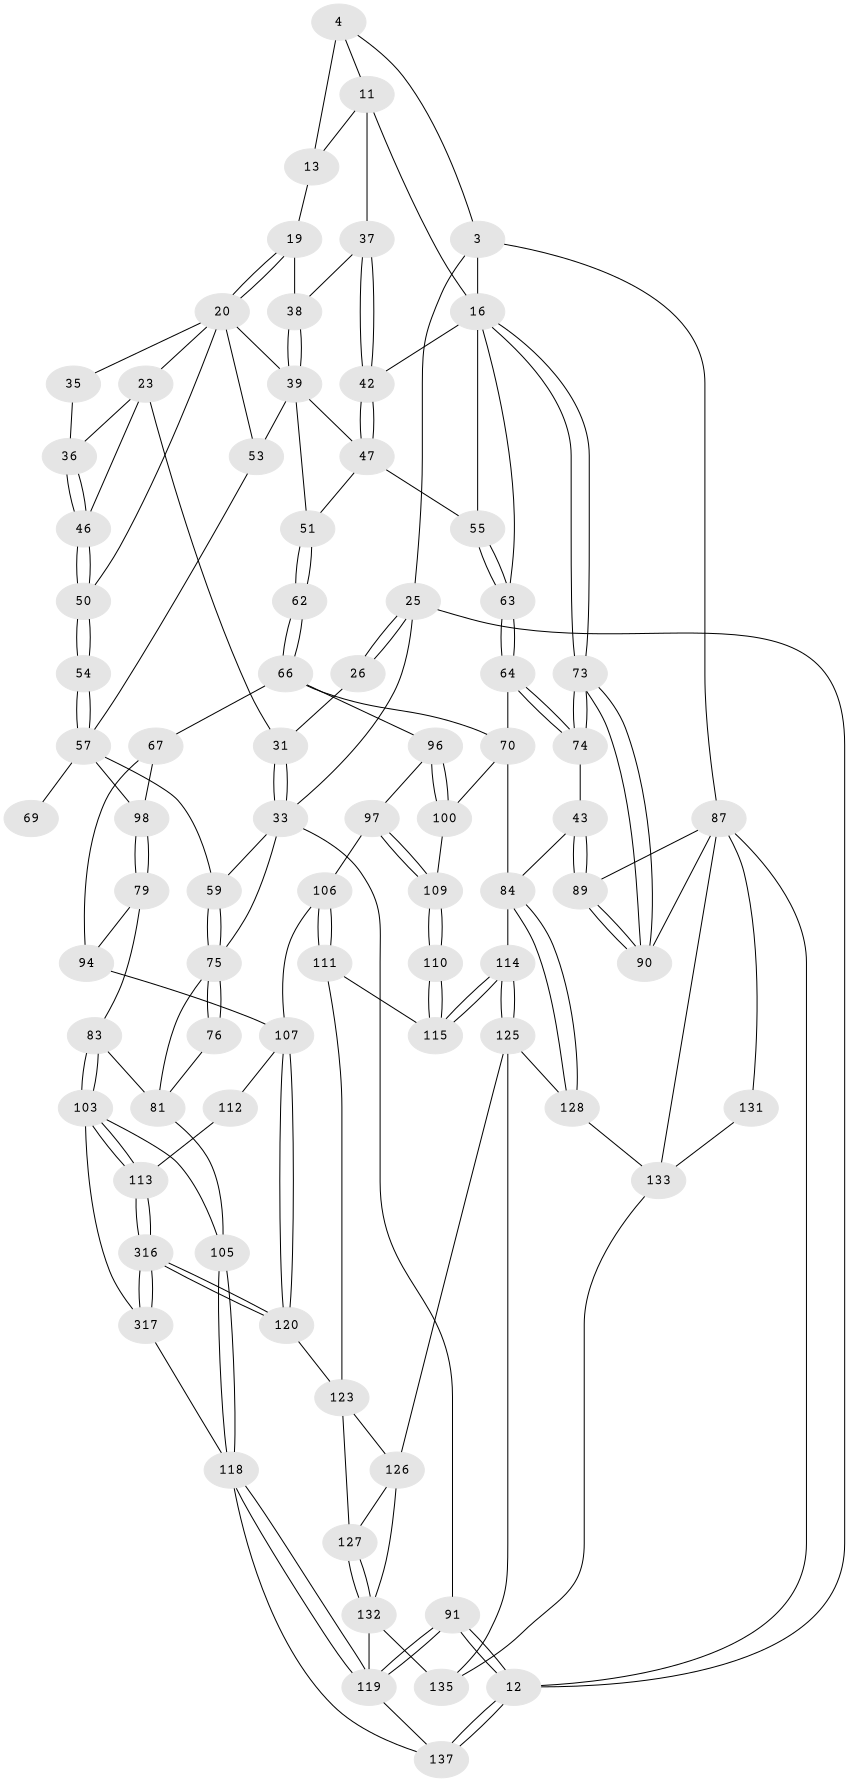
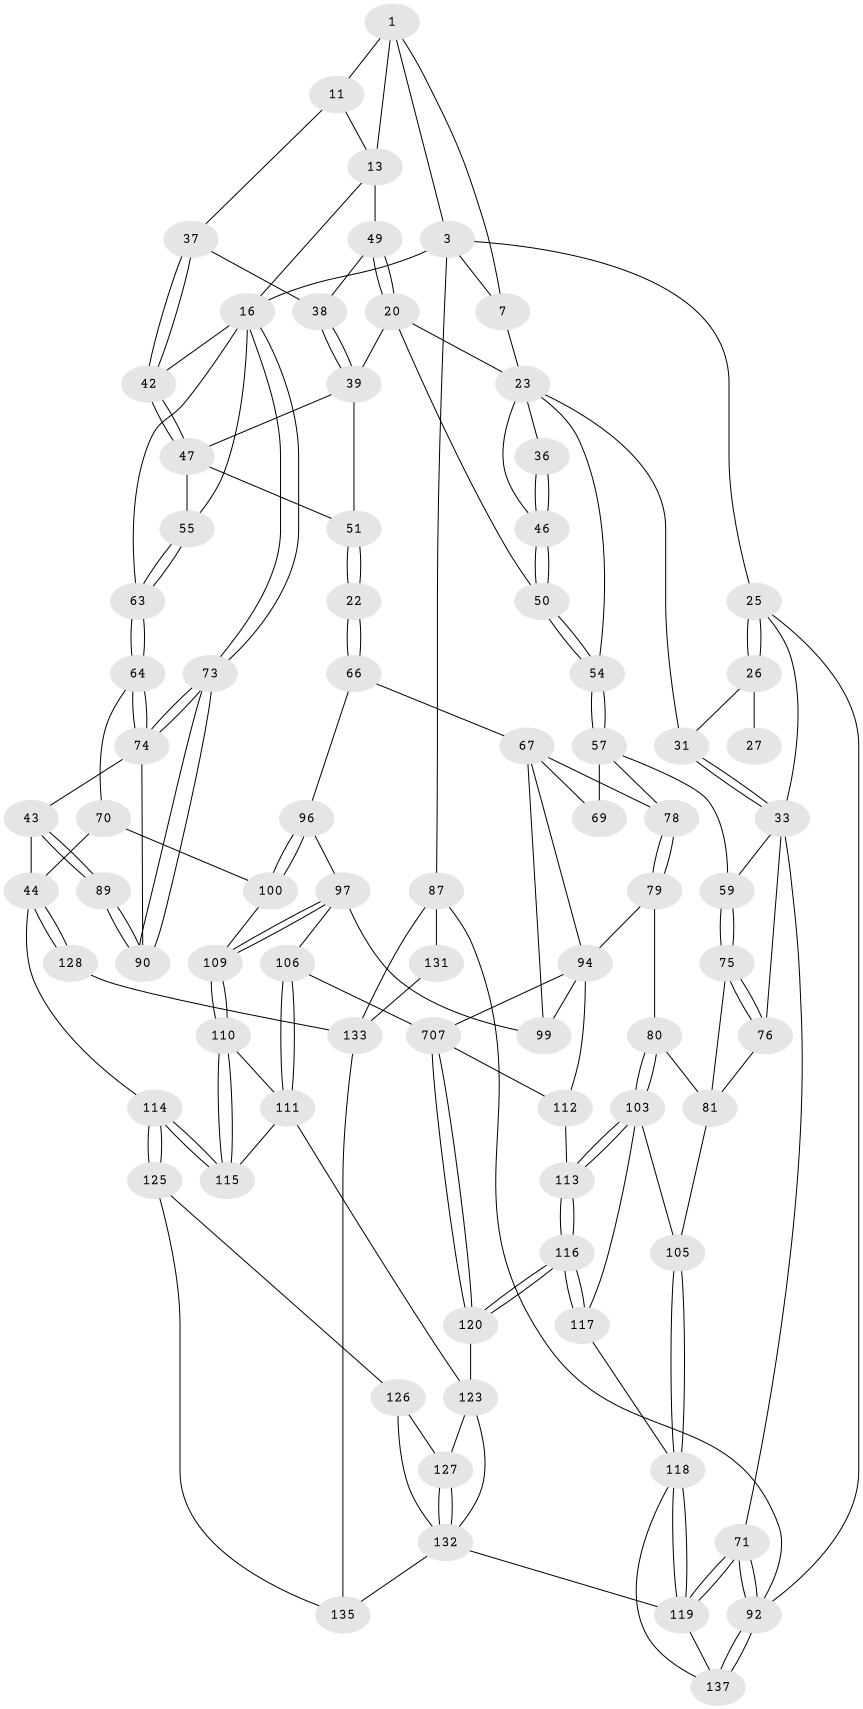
node "4": label "4" -> "1"
edge "11" -- "16": now "13" -- "16"
node "19": label "19" -> "49"
node "7": added
node "35": removed
node "53": removed
edge "23" -- "54": added
node "62": label "62" -> "22"
edge "66" -- "70": removed
node "27": added
edge "67" -- "69": added
node "98": label "98" -> "78"
edge "87" -- "89": removed
node "84": label "84" -> "44"
edge "87" -- "90": now "74" -- "90"
edge "33" -- "75": now "33" -- "76"
node "83": label "83" -> "80"
node "107": label "107" -> "707"
node "99": added
edge "94" -- "112": added
edge "110" -- "111": added
edge "125" -- "128": removed
node "316": label "316" -> "116"
node "317": label "317" -> "117"
edge "123" -- "126": now "123" -- "132"
node "91": label "91" -> "71"
node "12": label "12" -> "92"
